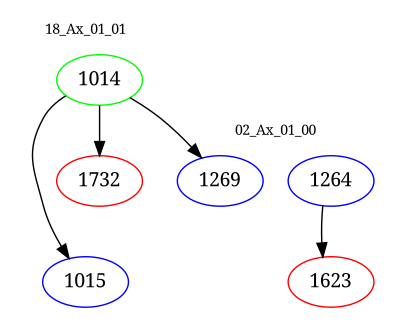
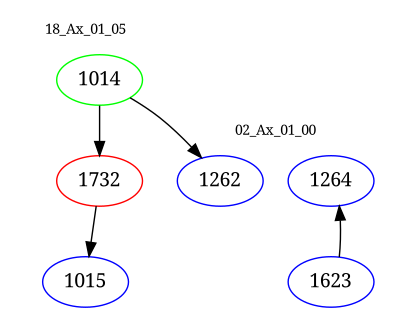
cluster "18_Ax_01_01": label "18_Ax_01_01" -> "18_Ax_01_05"
edge "1014" -> "1015": now "1732" -> "1015"
node "1269": label "1269" -> "1262"
edge "1264" -> "1623": reversed
node "1623": color red -> blue
